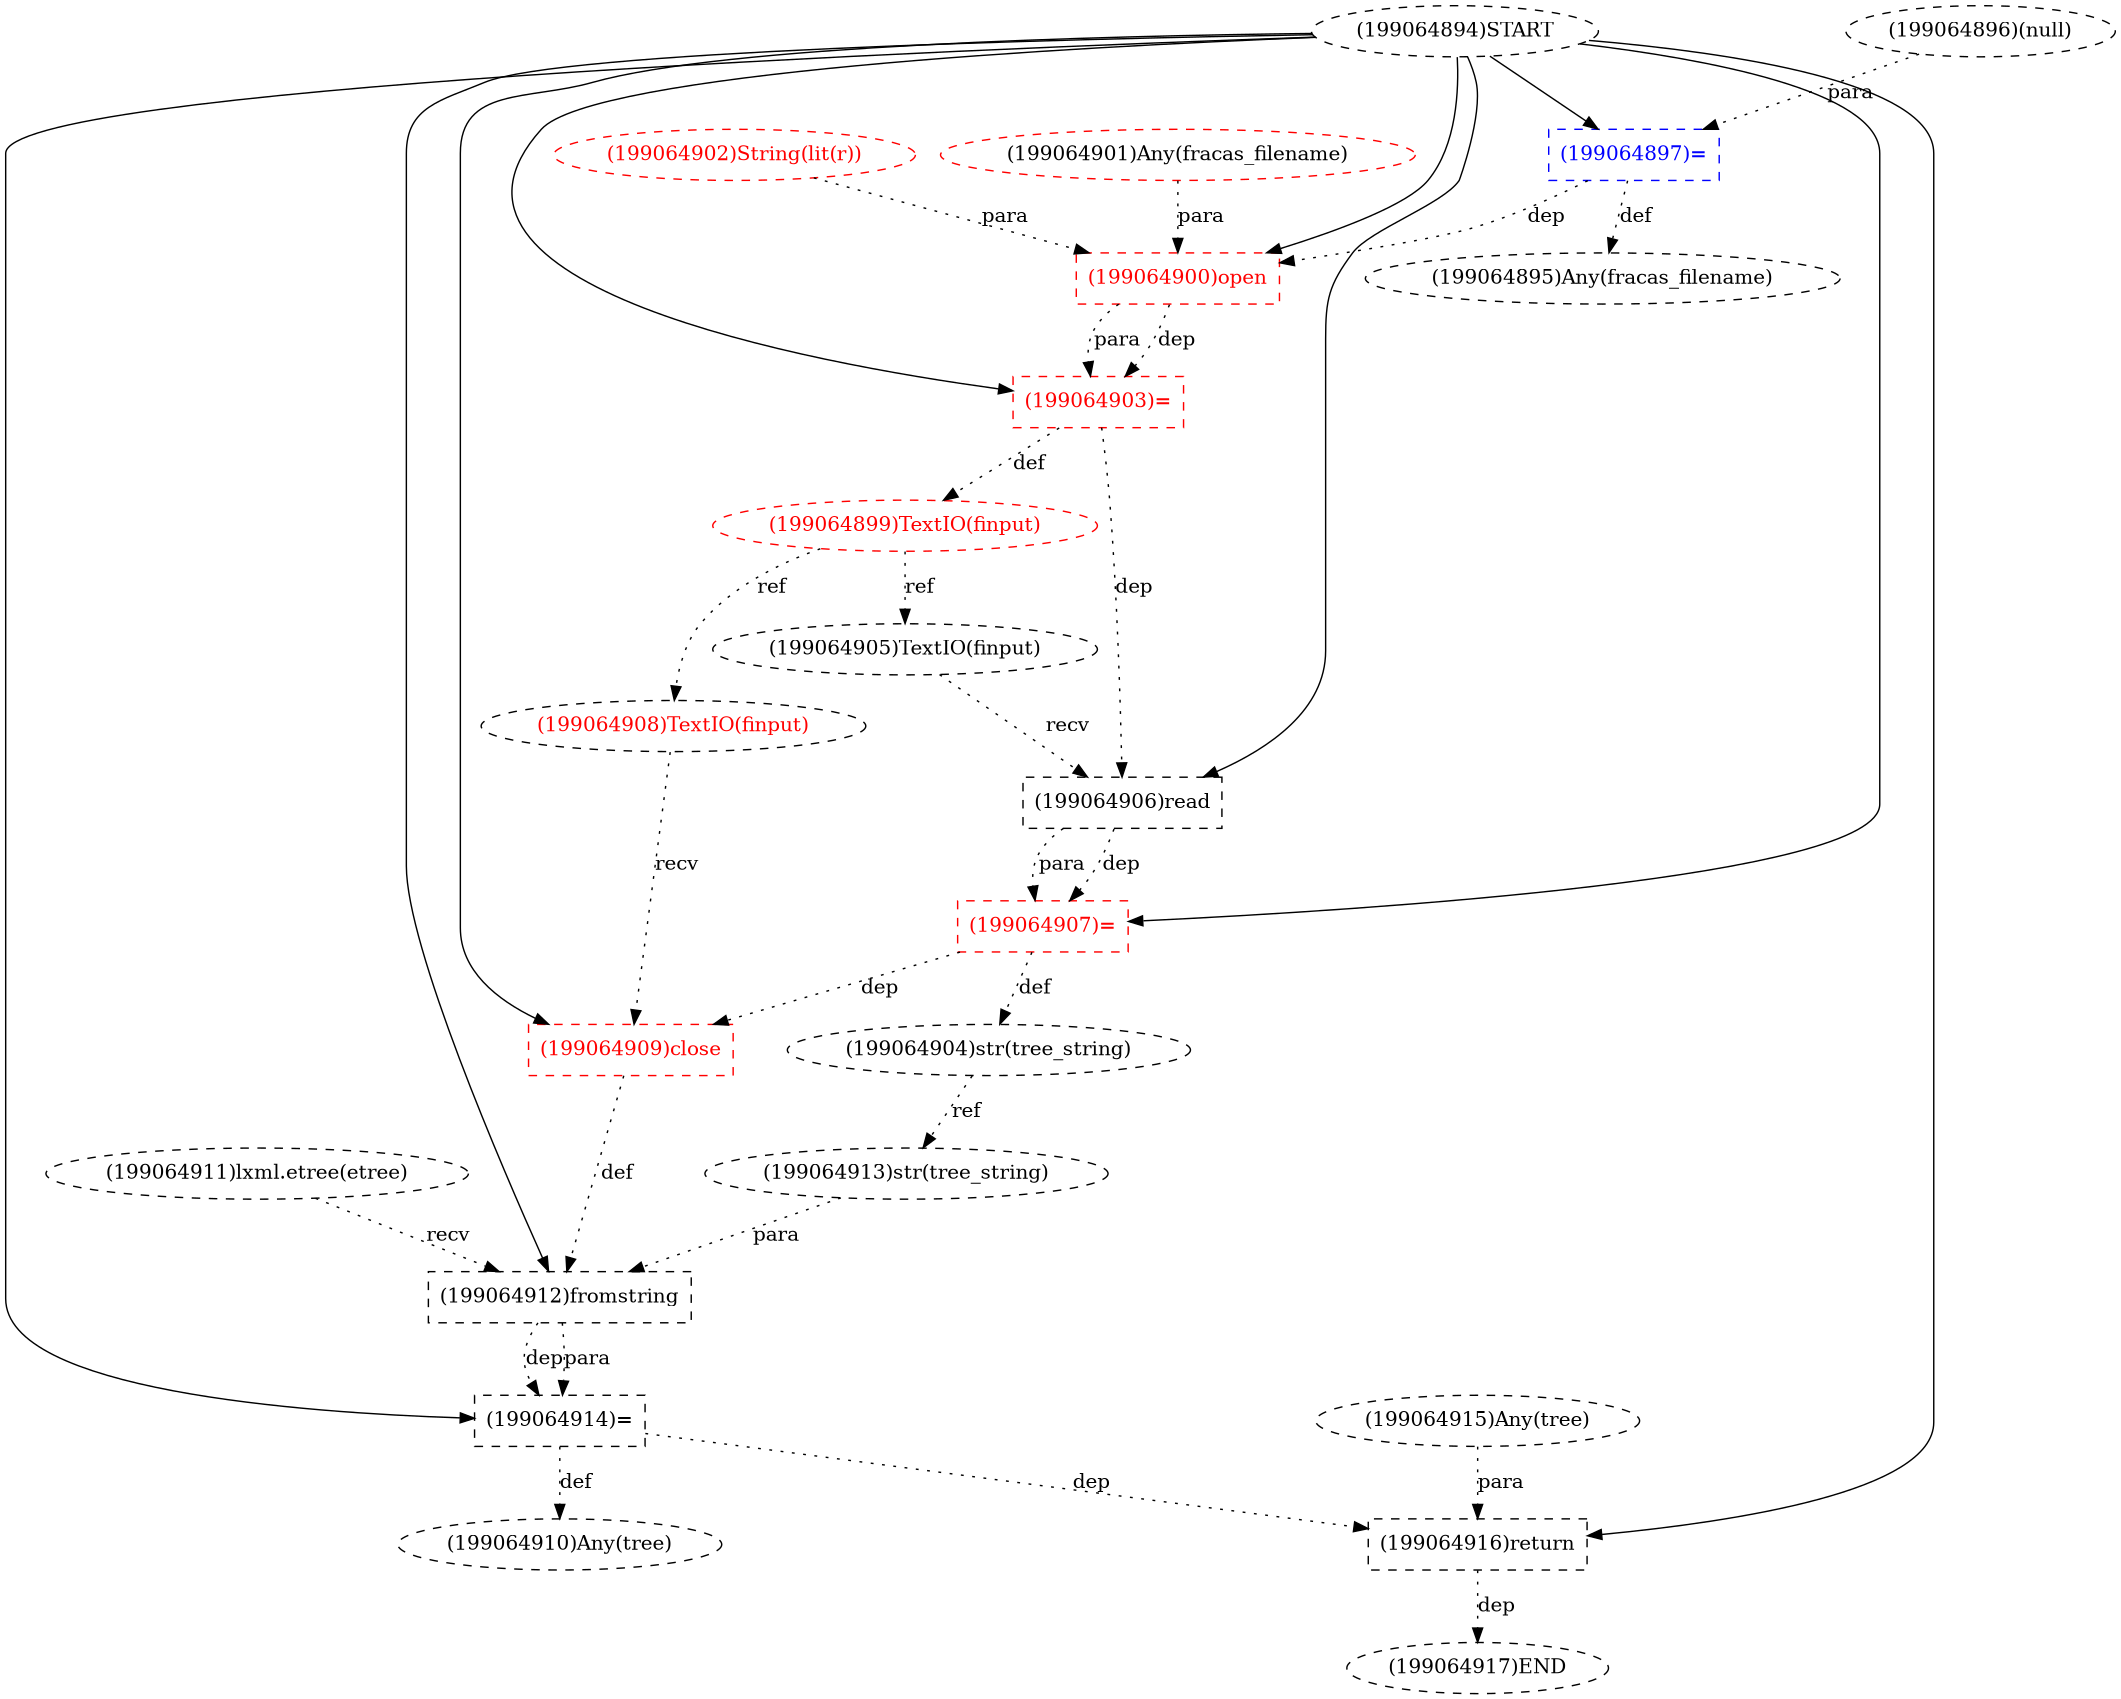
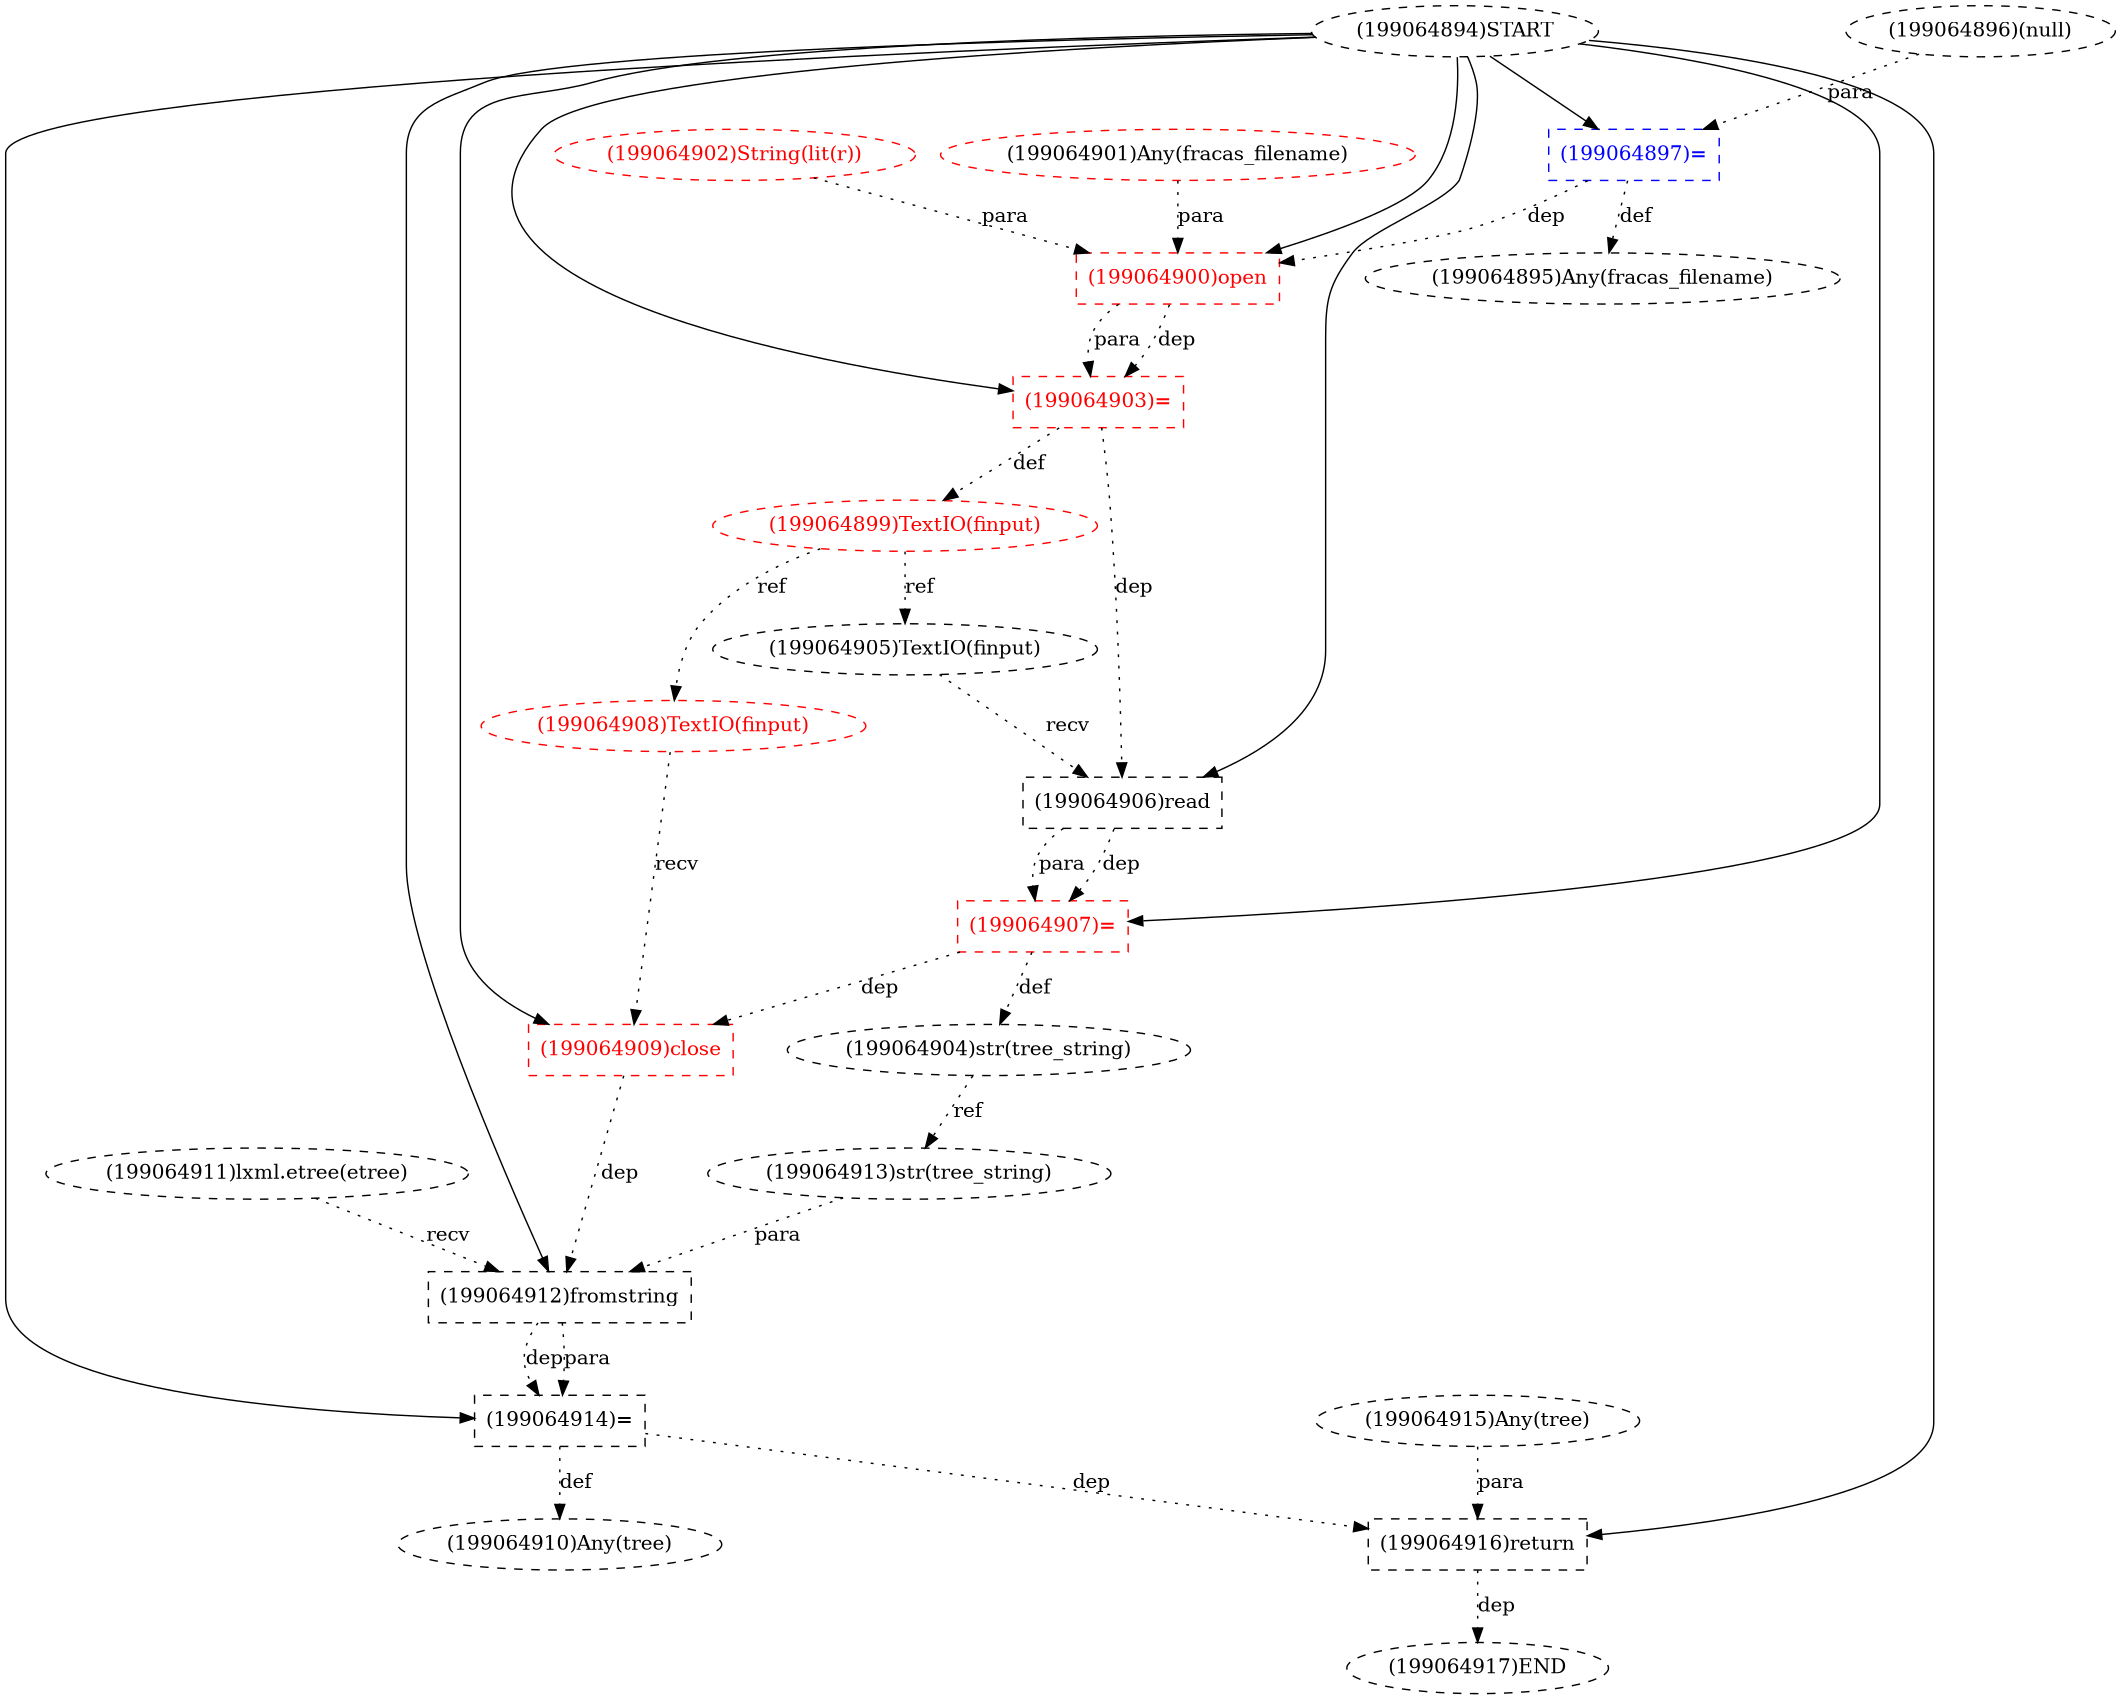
node "(199064908)TextIO(finput)": color black -> red
edge "(199064909)close" -> "(199064912)fromstring": label "def" -> "dep"
